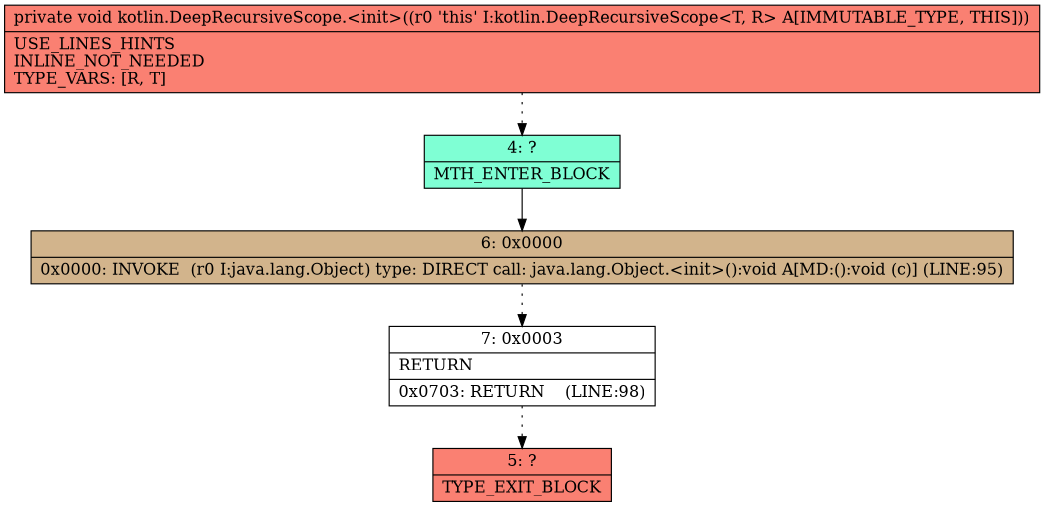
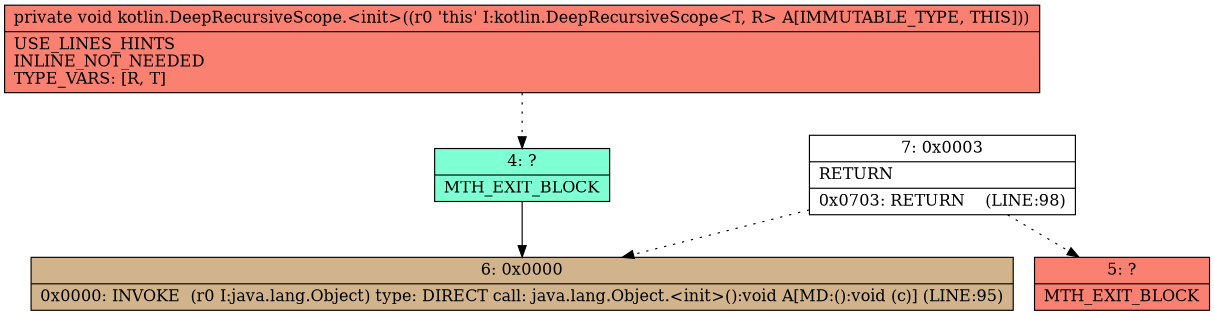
node "4: ?": text "MTH_ENTER_BLOCK" -> "MTH_EXIT_BLOCK"
edge "6: 0x0000" -> "7: 0x0003": reversed
node "5: ?": text "TYPE_EXIT_BLOCK" -> "MTH_EXIT_BLOCK"
